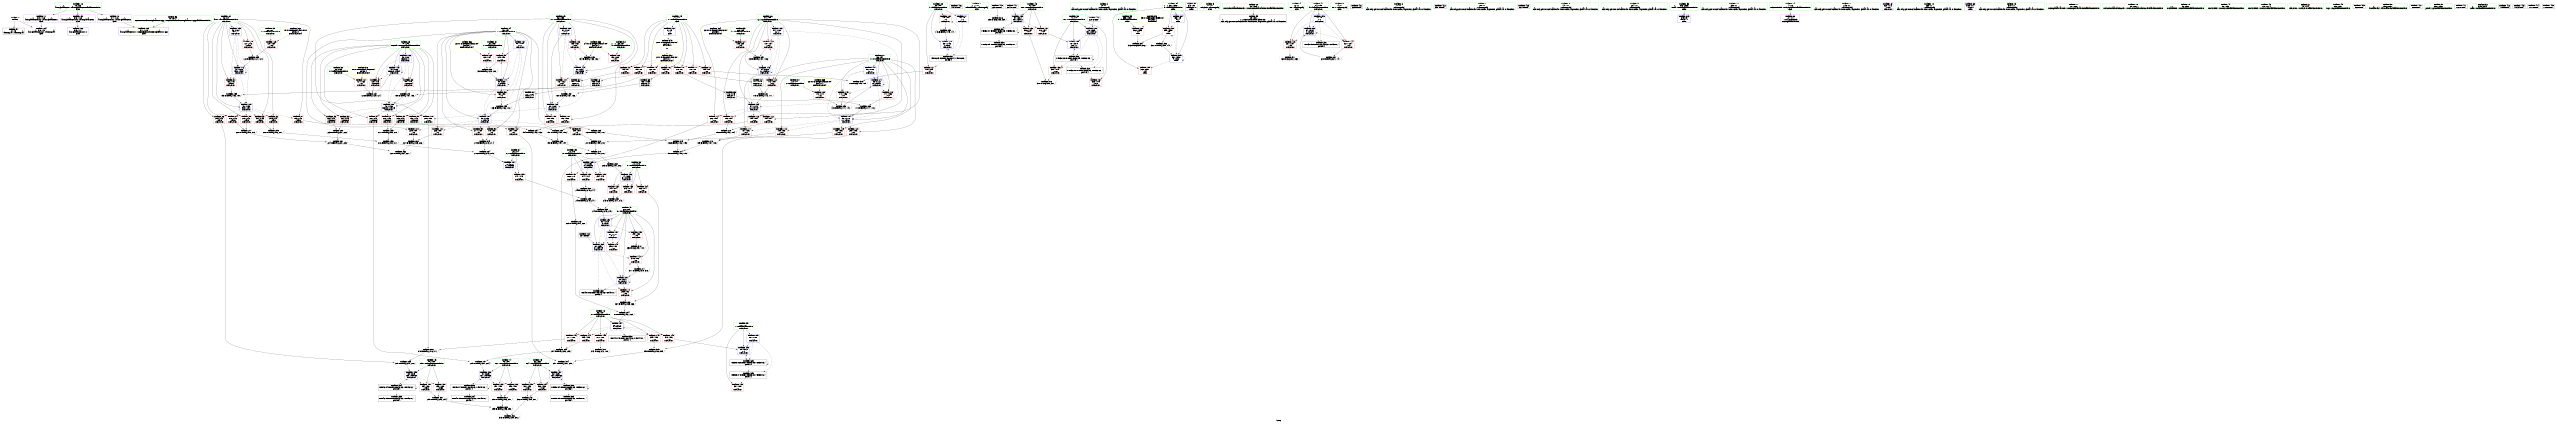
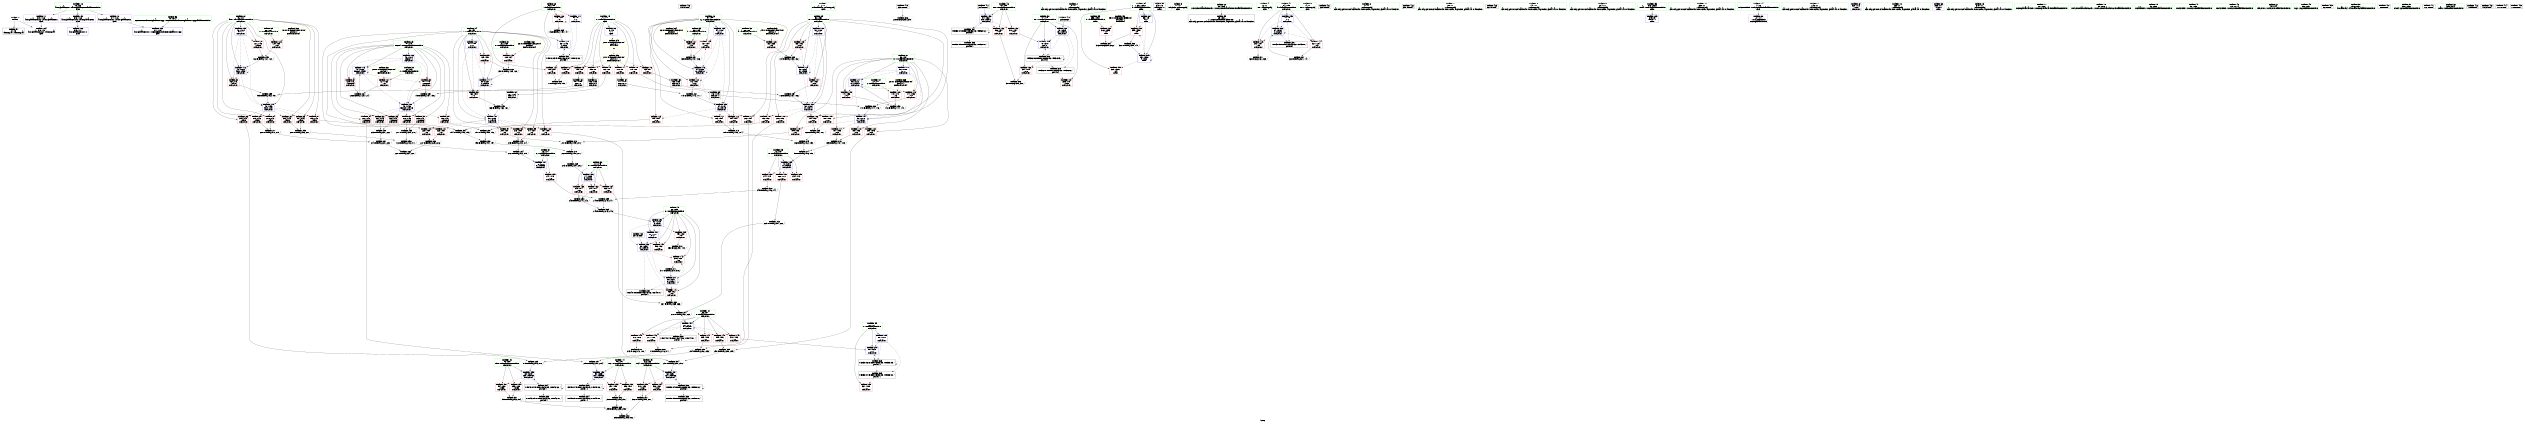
edge "NodeID: 363" -> "NodeID: 283": now "NodeID: 126" -> "NodeID: 283"
node "NodeID: 106": added
